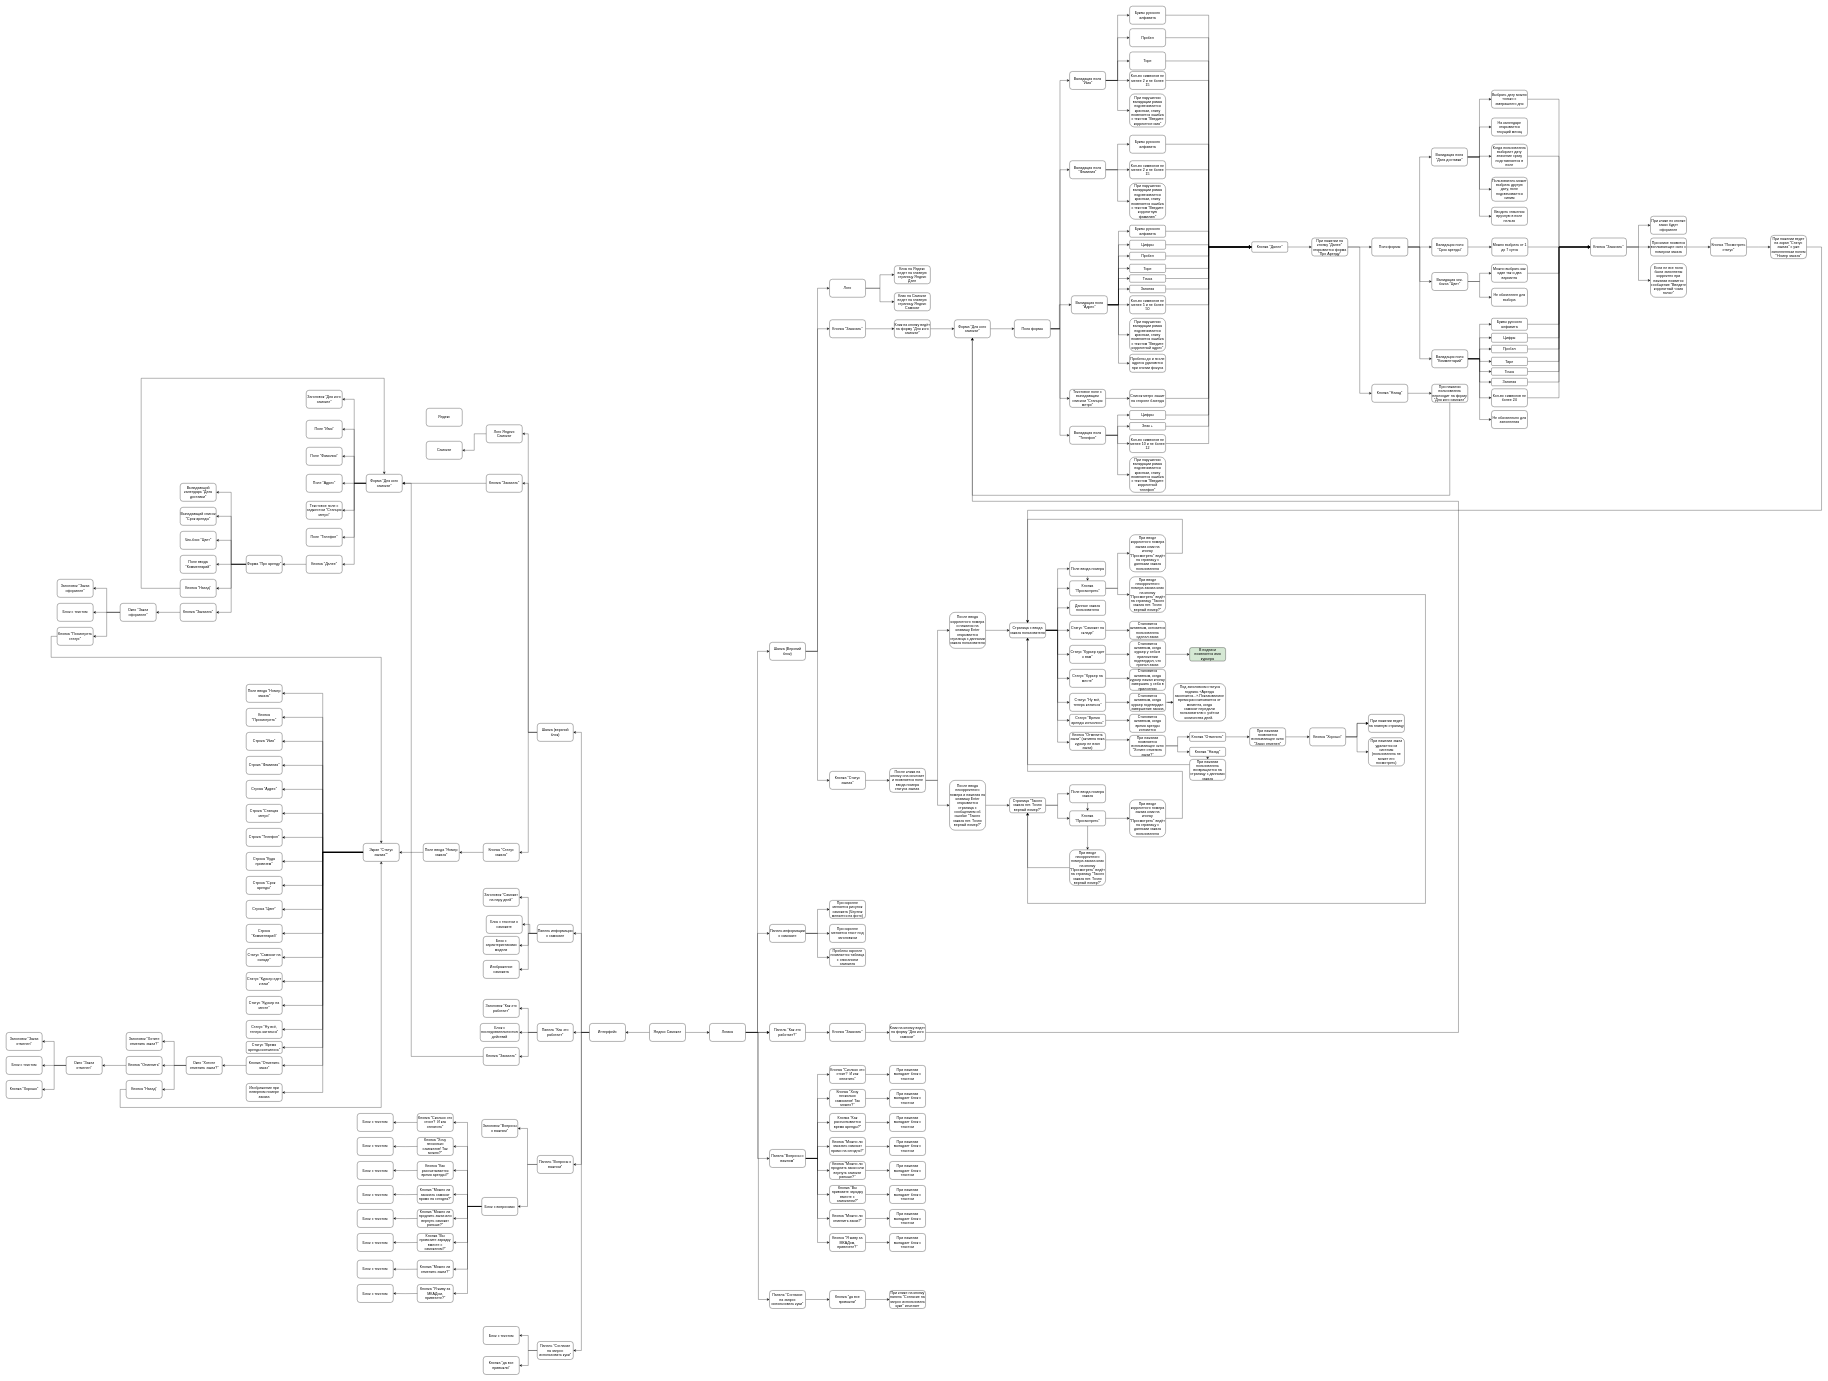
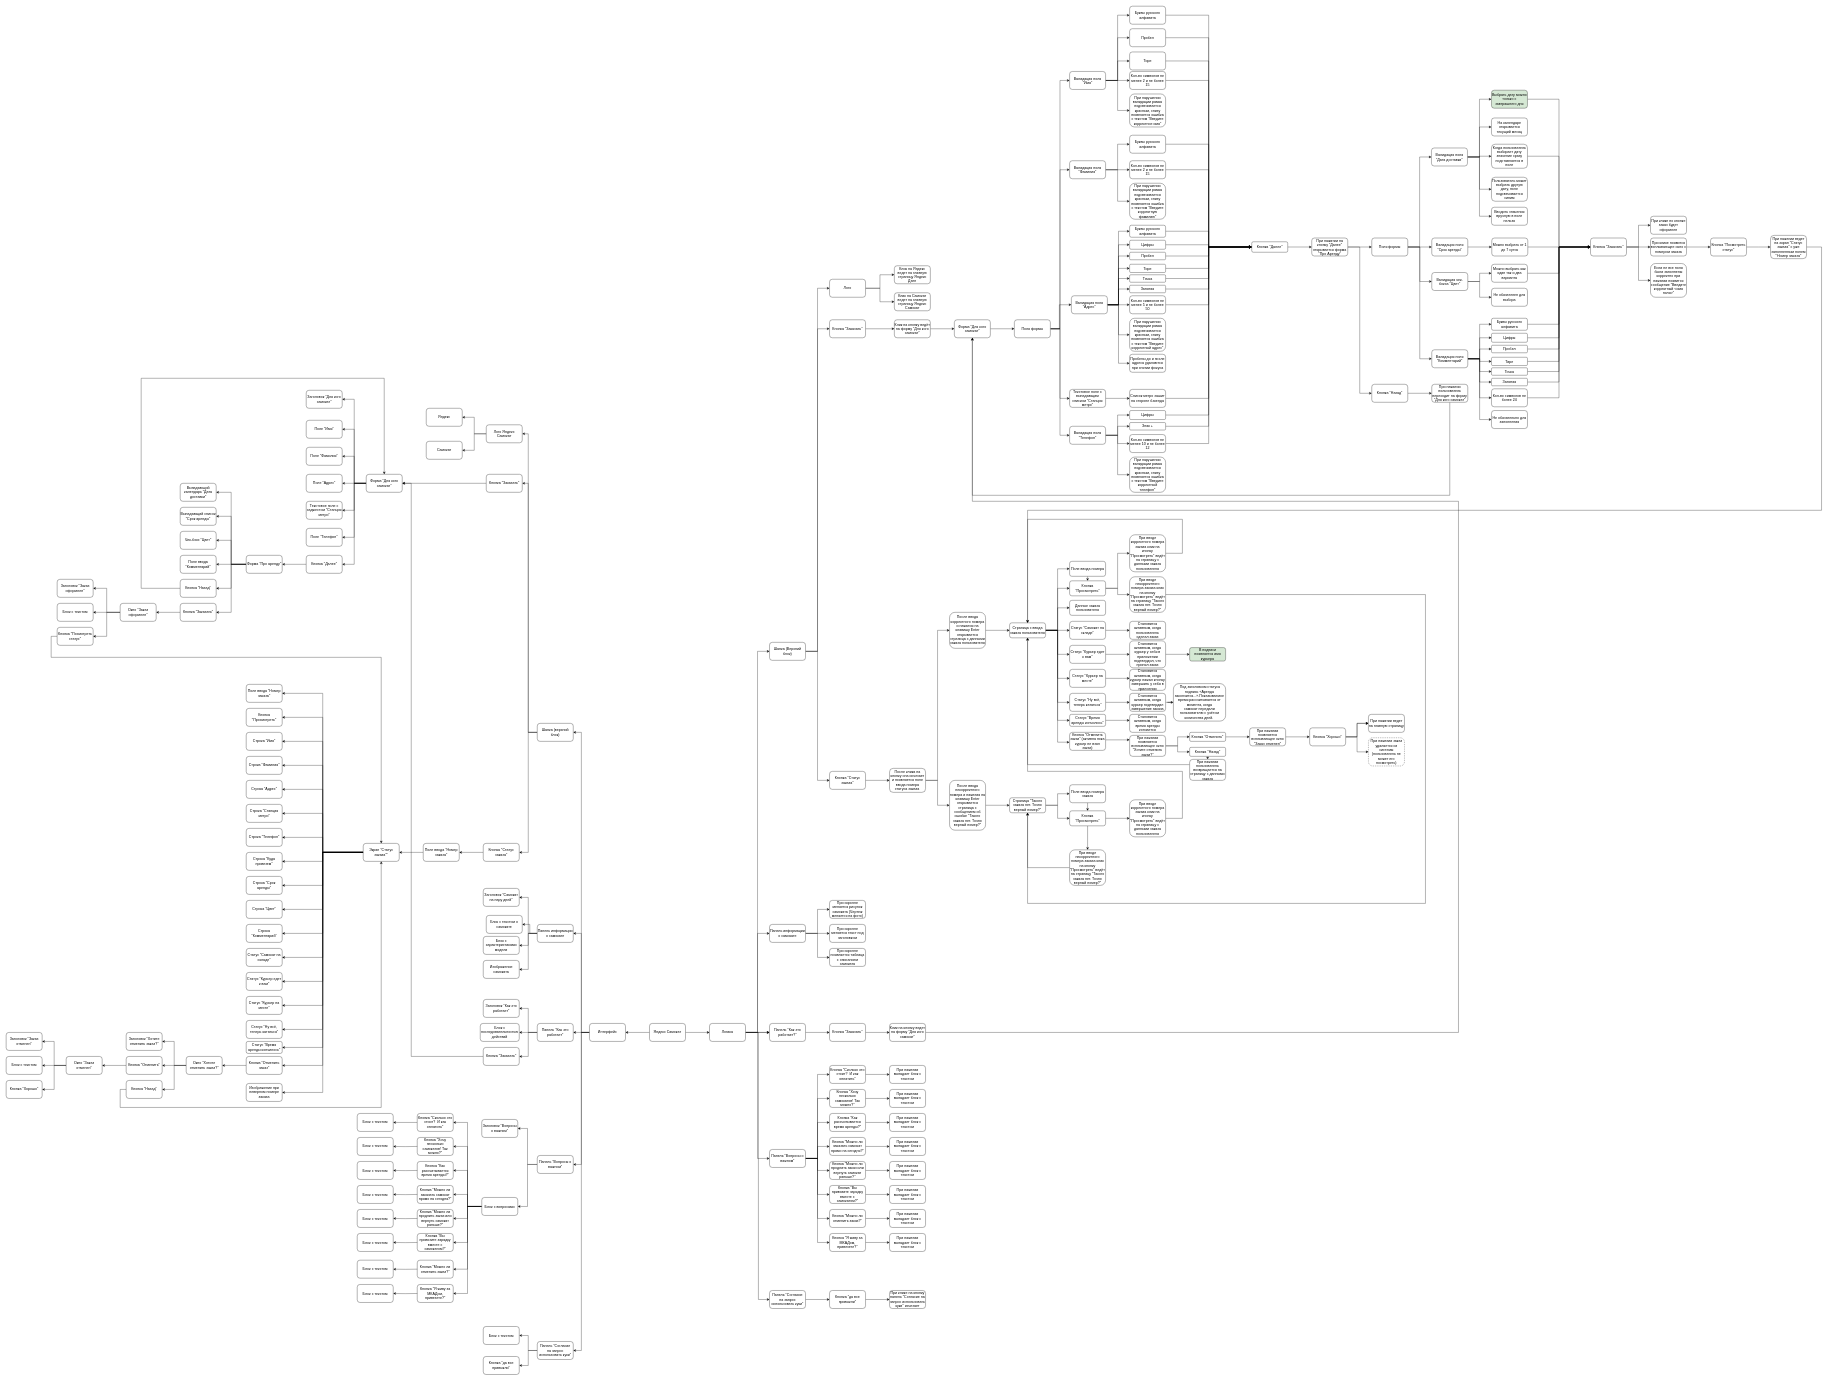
node "Выбрать дату можно только с завтрашнего дня": fillcolor #ffffff -> #d5e8d4
edge "Лого Яндекс Самокат" -> "Яндекс": added
node "Становится активным, кончается пользователь сделал заказ": label "Становится активным, кончается пользователь сделал заказ" -> "Становится активным, когда пользователь сделал заказ"
node "При нажатии заказ удаляется из системы (пользователь не может его посмотреть)": style solid -> dashed
node "Пробелы скролле появляется таблица с описанием самоката": label "Пробелы скролле появляется таблица с описанием самоката" -> "При скролле появляется таблица с описанием самоката"
